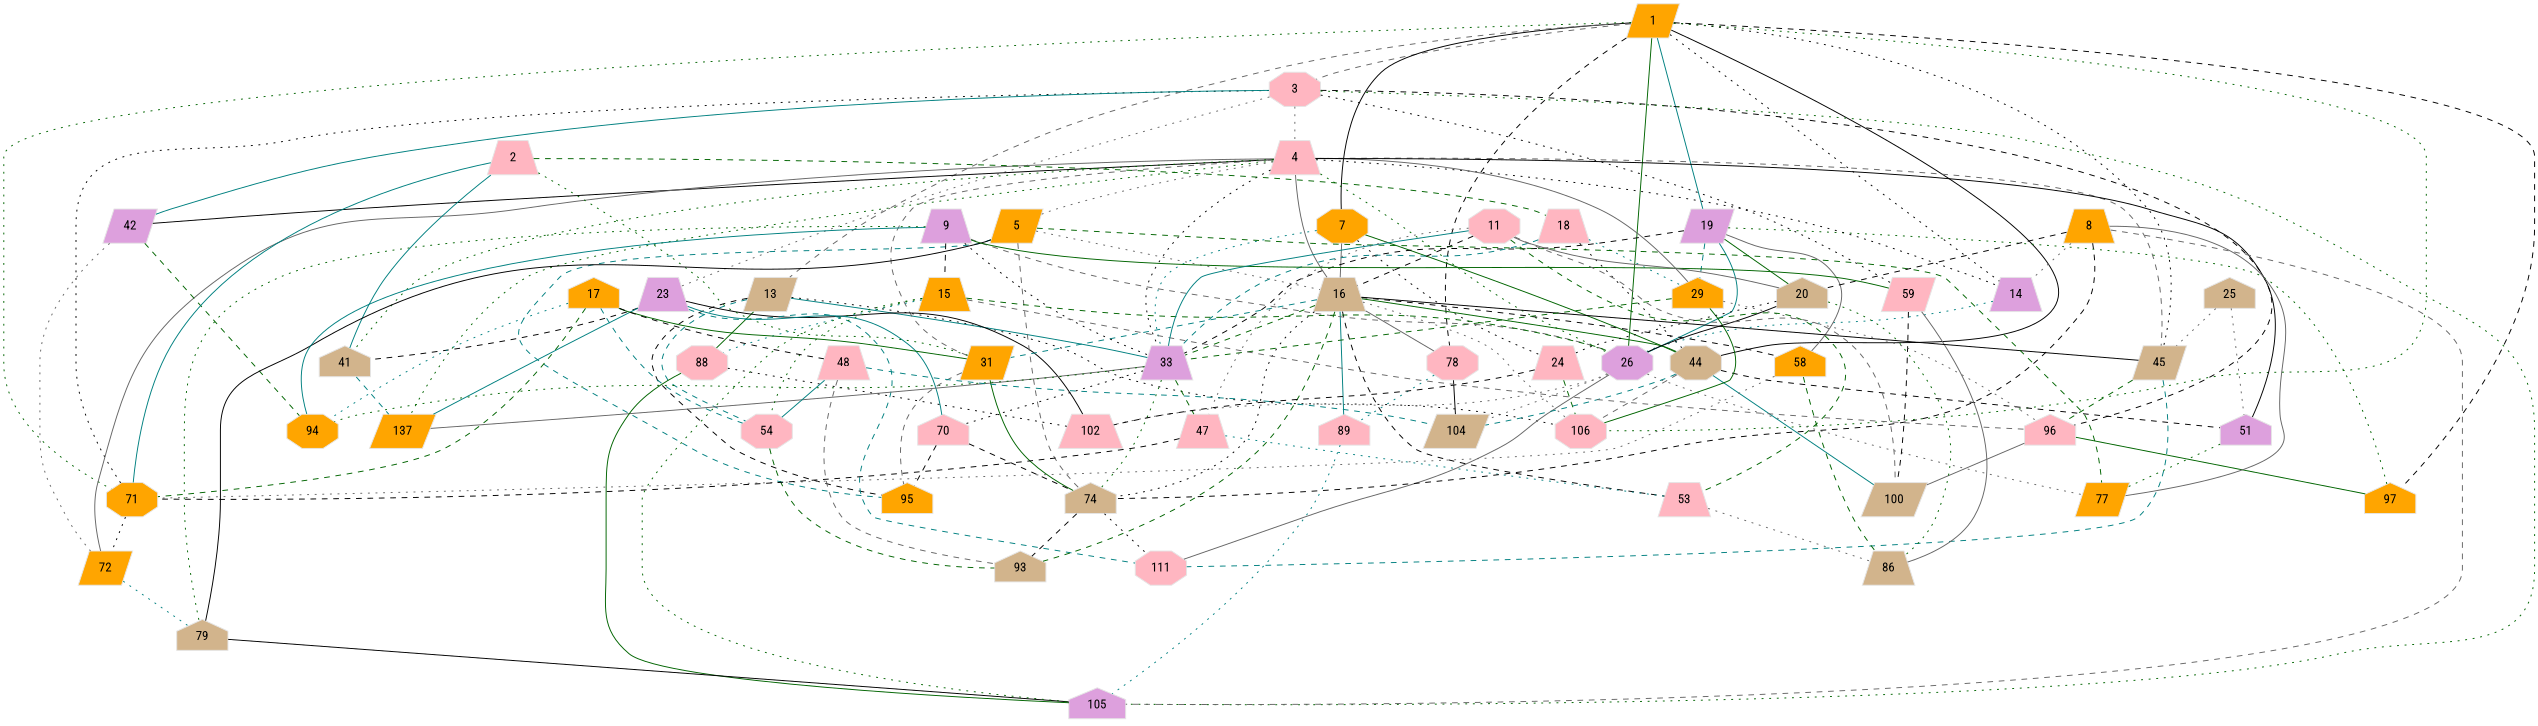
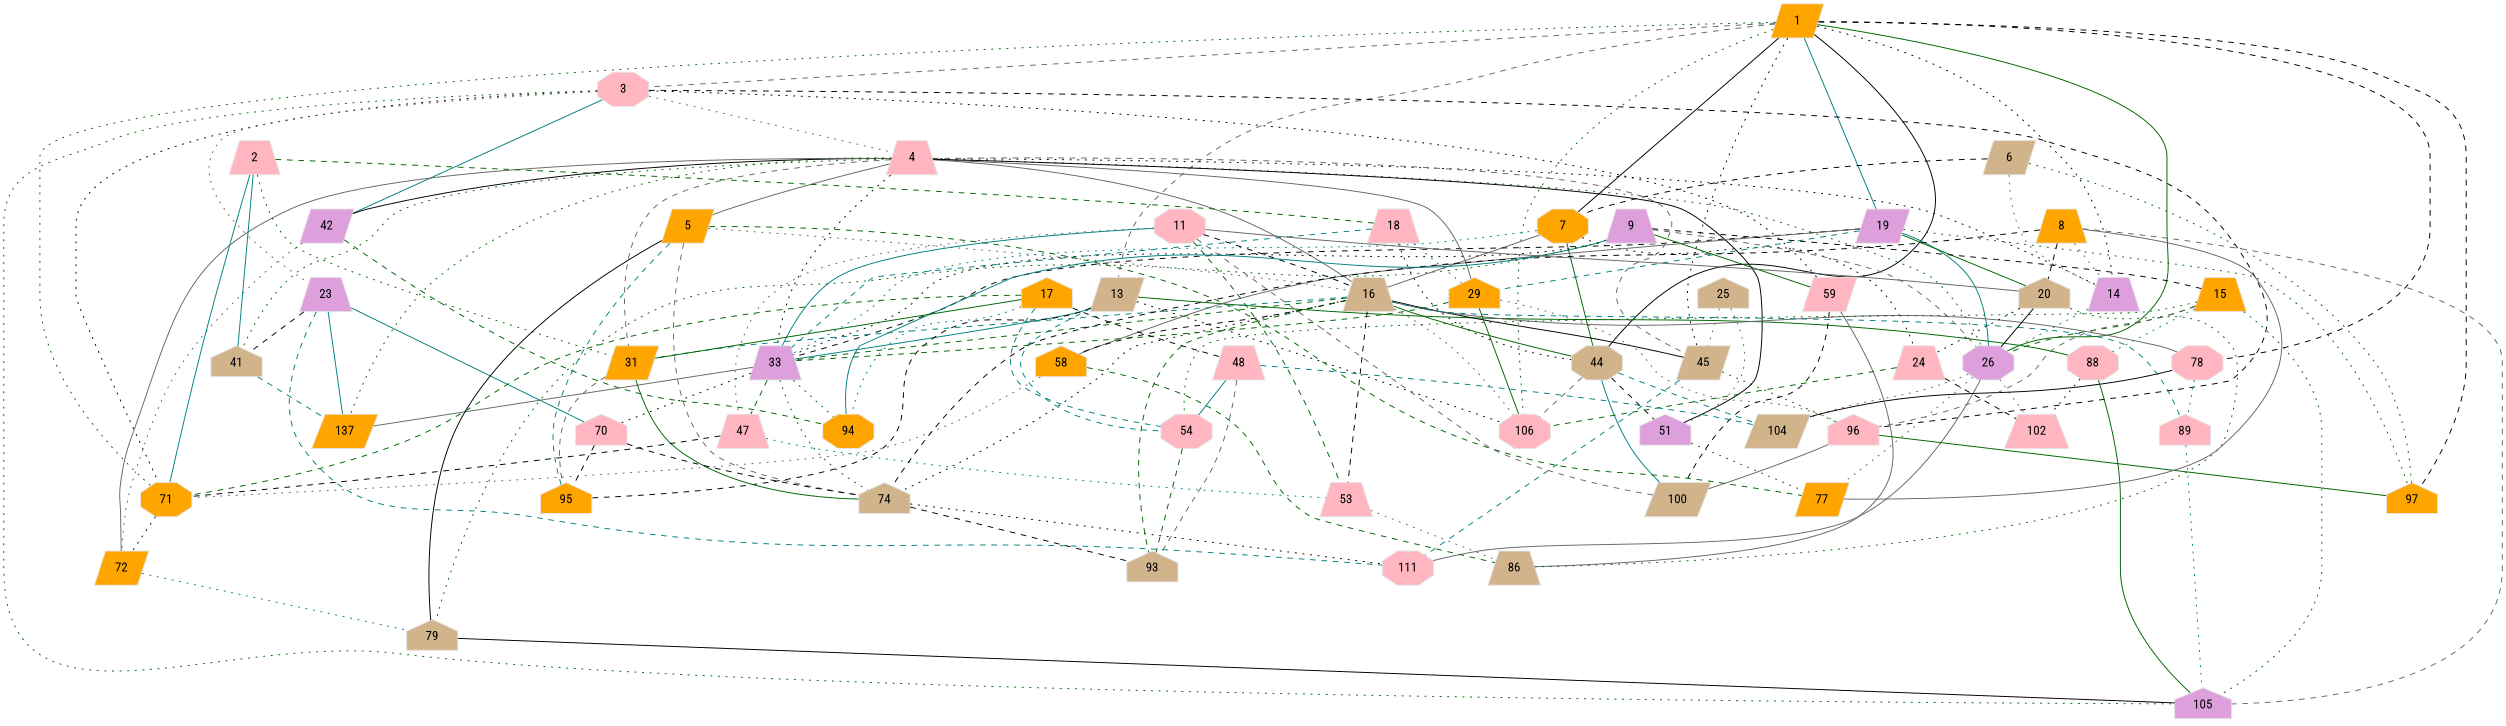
node "6": added
edge "4" -- "5": style dotted -> solid
edge "23" -- "102": removed
edge "16" -- "89": style solid -> dashed
edge "45" -- "96": style dashed -> dotted
